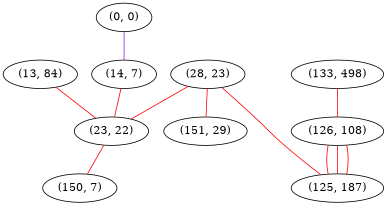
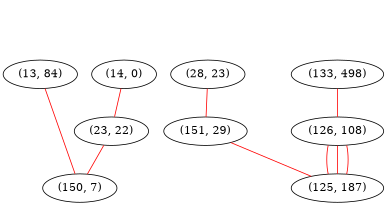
node "(0, 0)": removed
node "(14, 7)": label "(14, 7)" -> "(14, 0)"
edge "(13, 84)" -- "(23, 22)": now "(13, 84)" -- "(150, 7)"
edge "(28, 23)" -- "(23, 22)": removed
edge "(28, 23)" -- "(125, 187)": now "(151, 29)" -- "(125, 187)"
